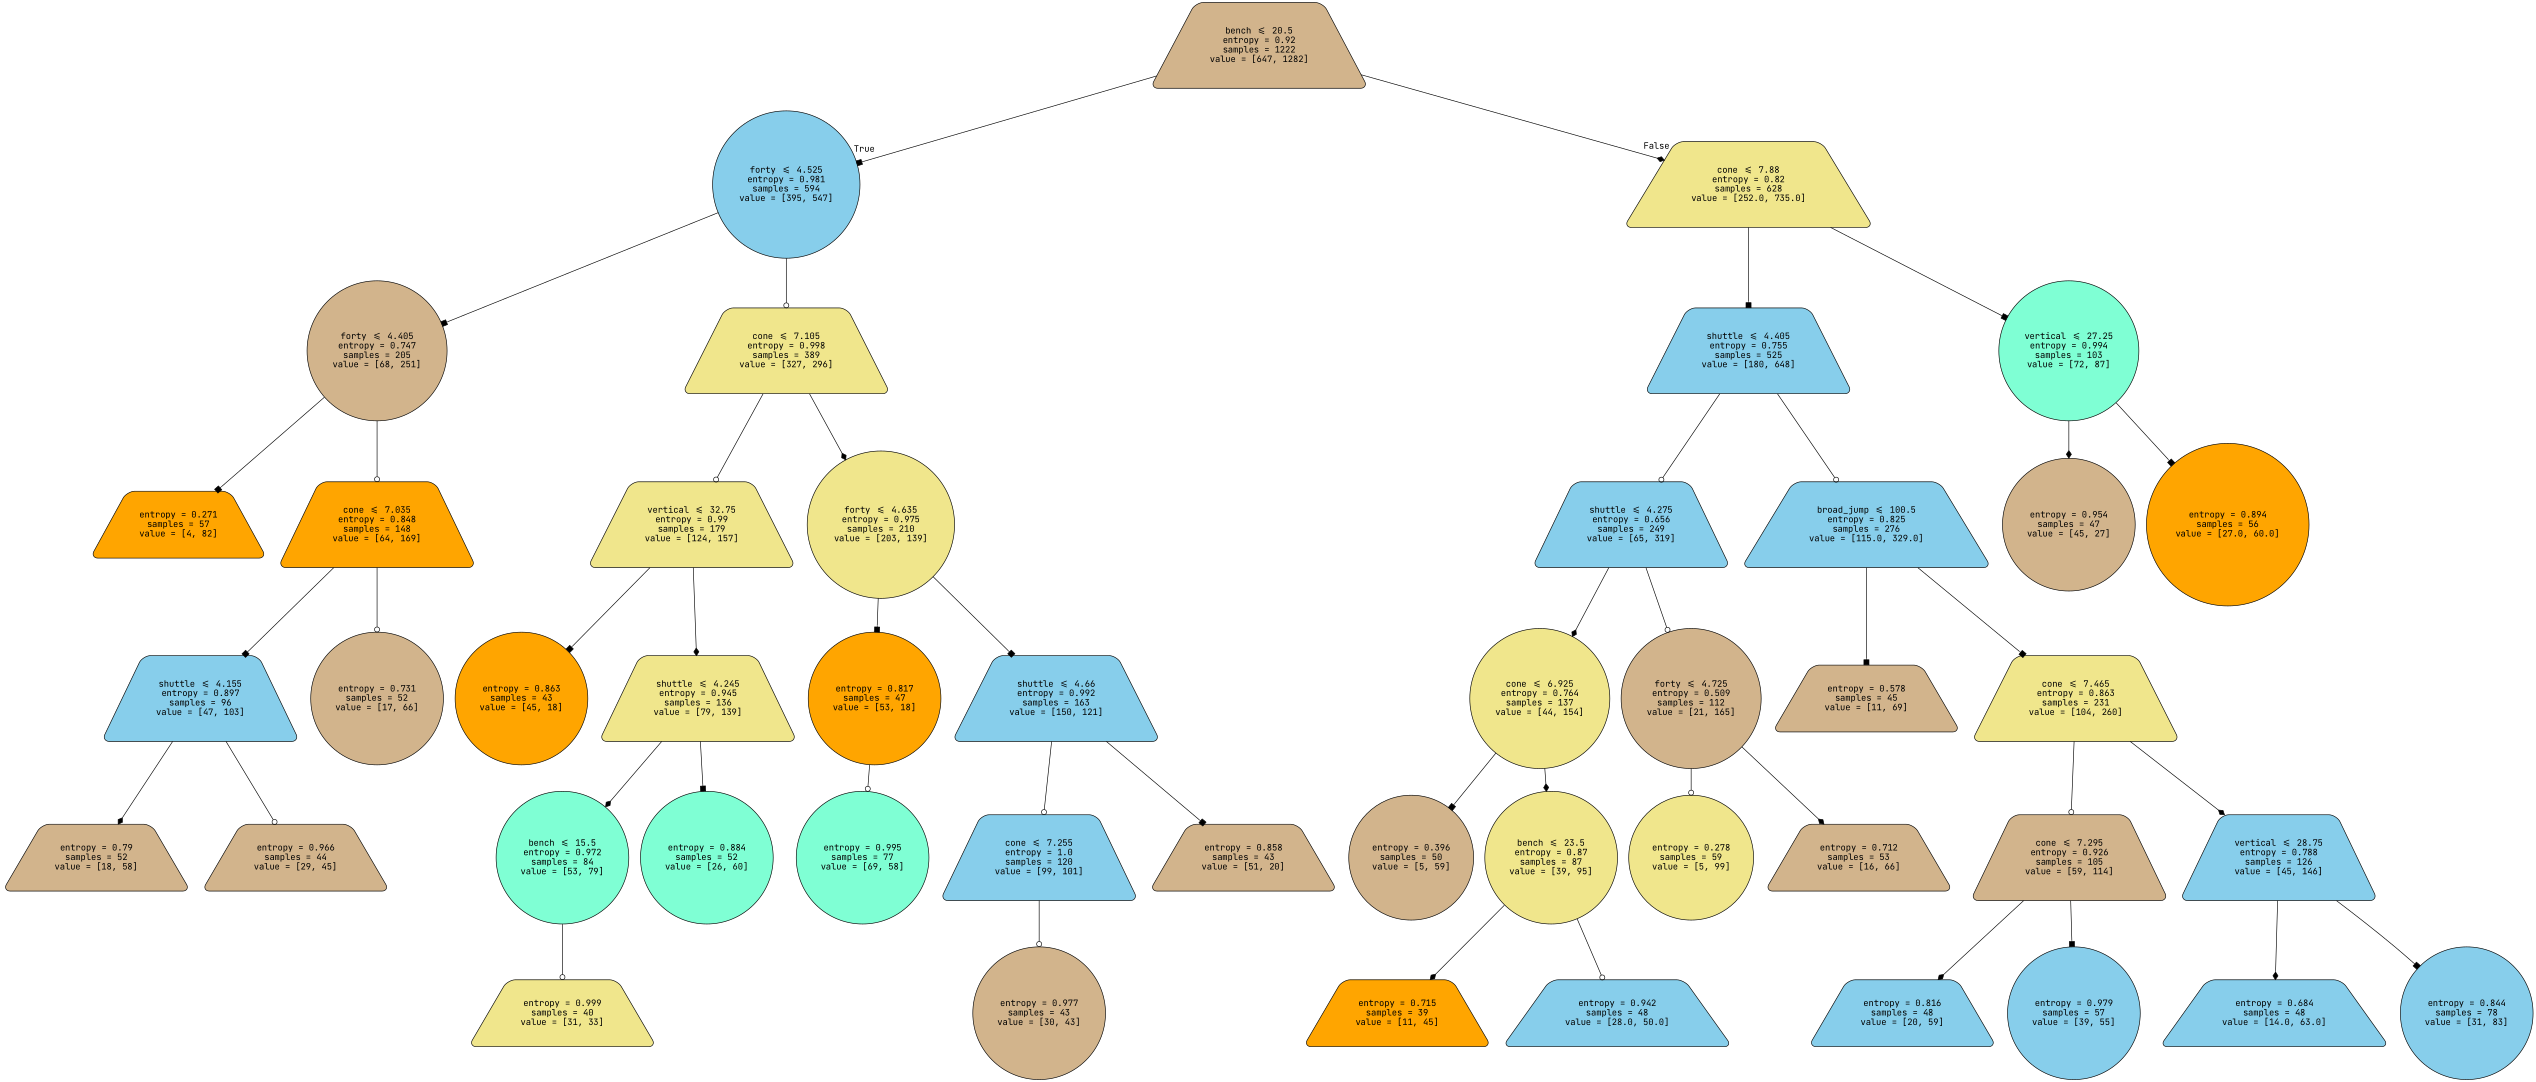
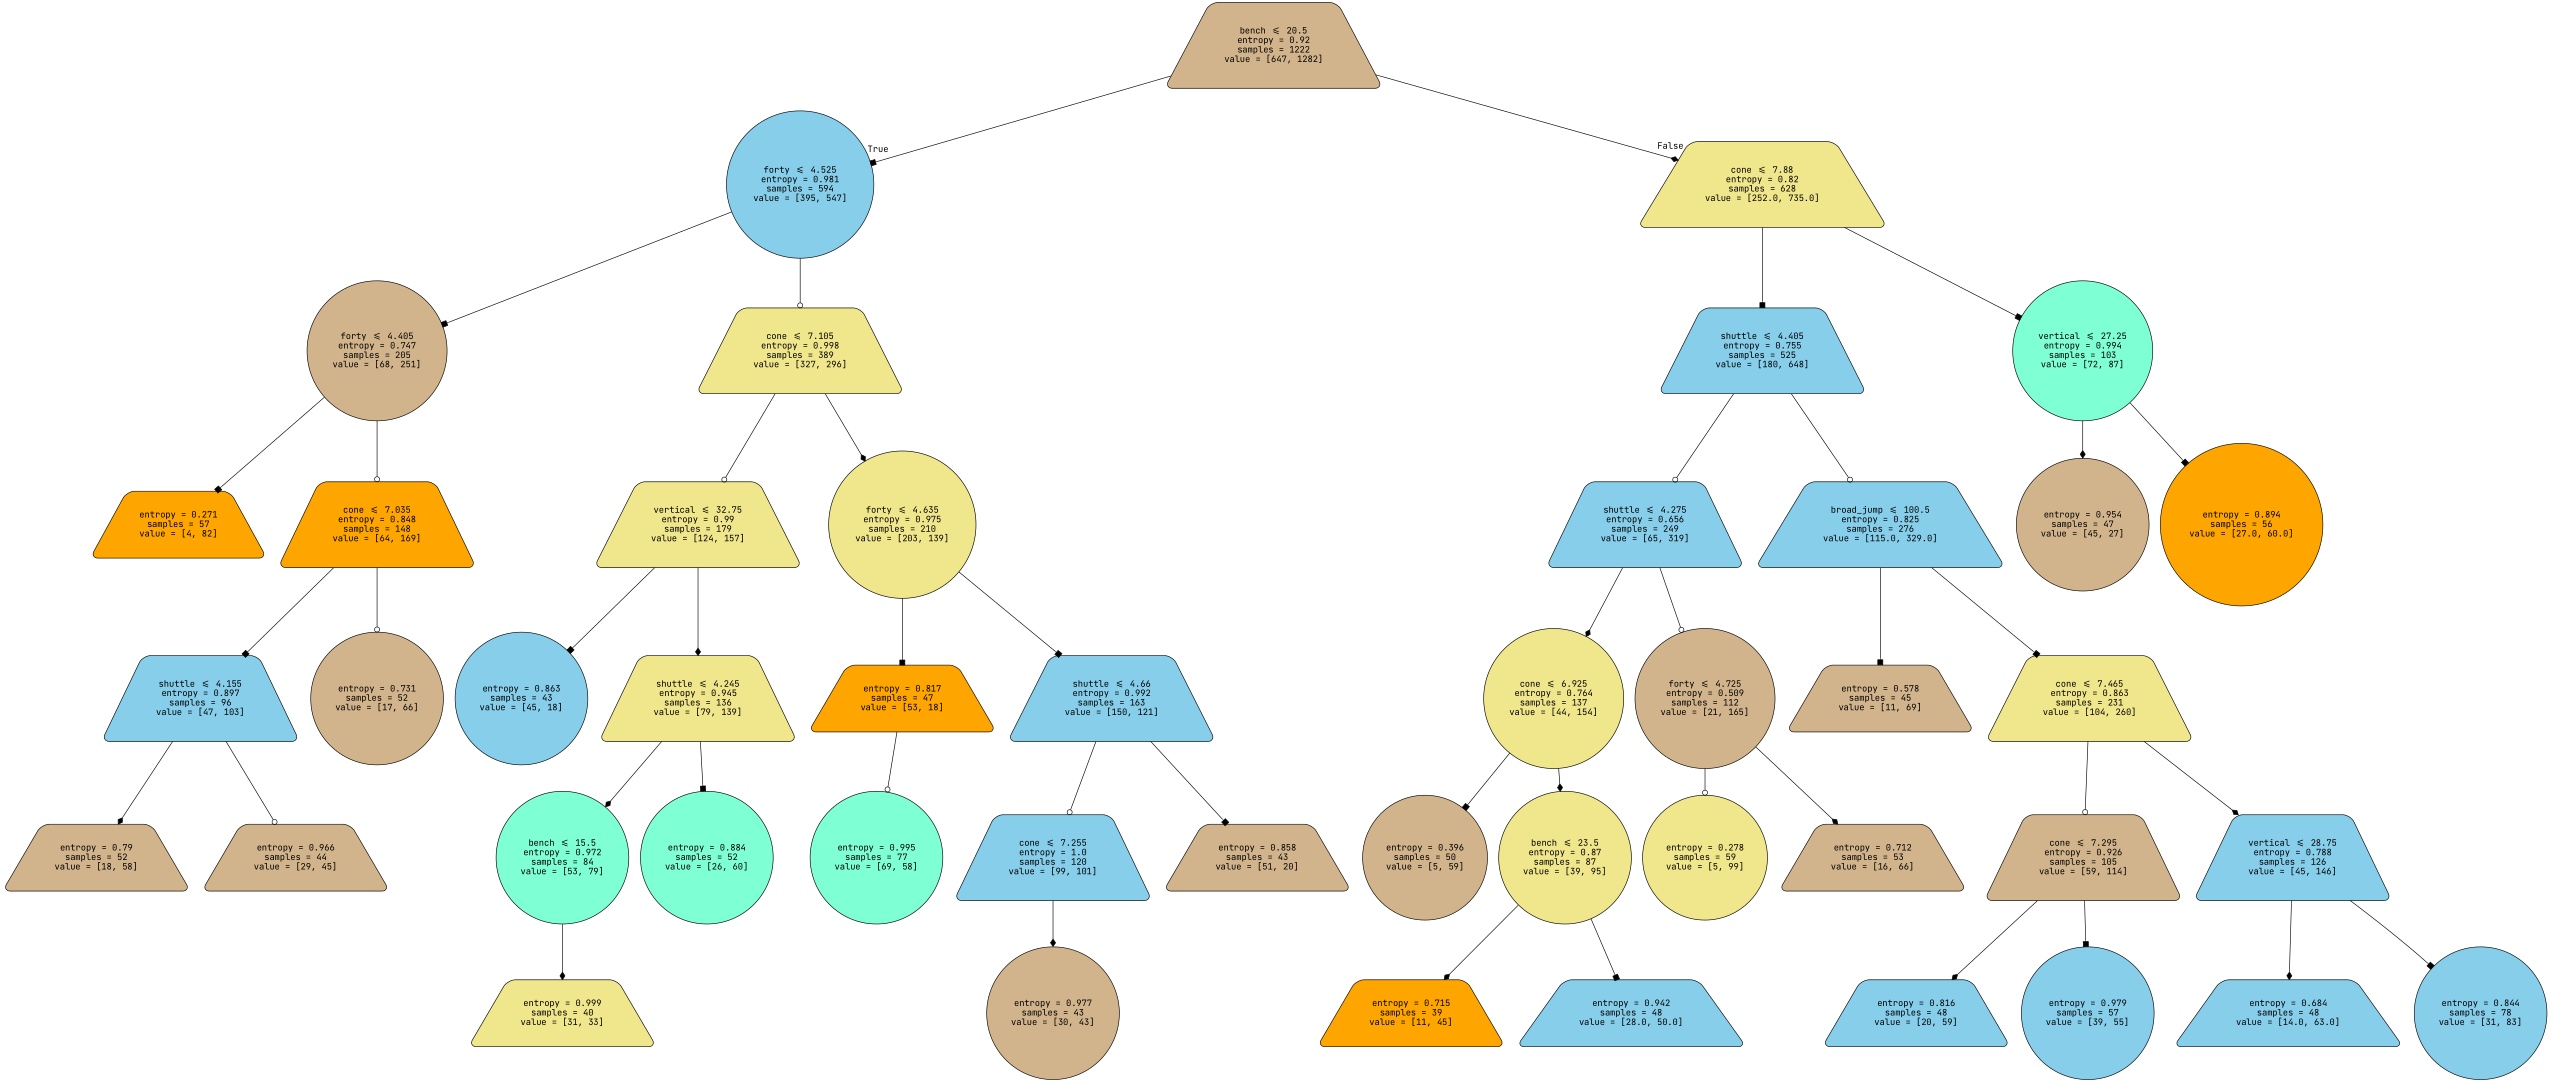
node "entropy = 0.863 samples = 43 value = [45, 18]": fillcolor orange -> skyblue
node "entropy = 0.817 samples = 47 value = [53, 18]": shape circle -> trapezium
edge "cone <= 7.255 entropy = 1.0 samples = 120 value = [99, 101]" -> "entropy = 0.977 samples = 43 value = [30, 43]": arrowhead odot -> diamond
edge "bench <= 23.5 entropy = 0.87 samples = 87 value = [39, 95]" -> "entropy = 0.942 samples = 48 value = [28.0, 50.0]": arrowhead odot -> box
edge "bench <= 15.5 entropy = 0.972 samples = 84 value = [53, 79]" -> "entropy = 0.999 samples = 40 value = [31, 33]": arrowhead odot -> diamond
